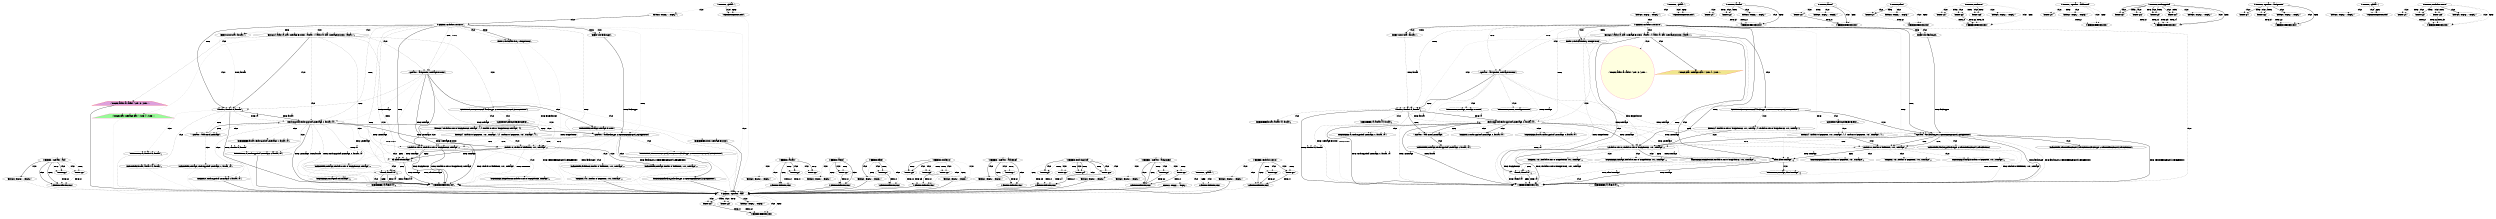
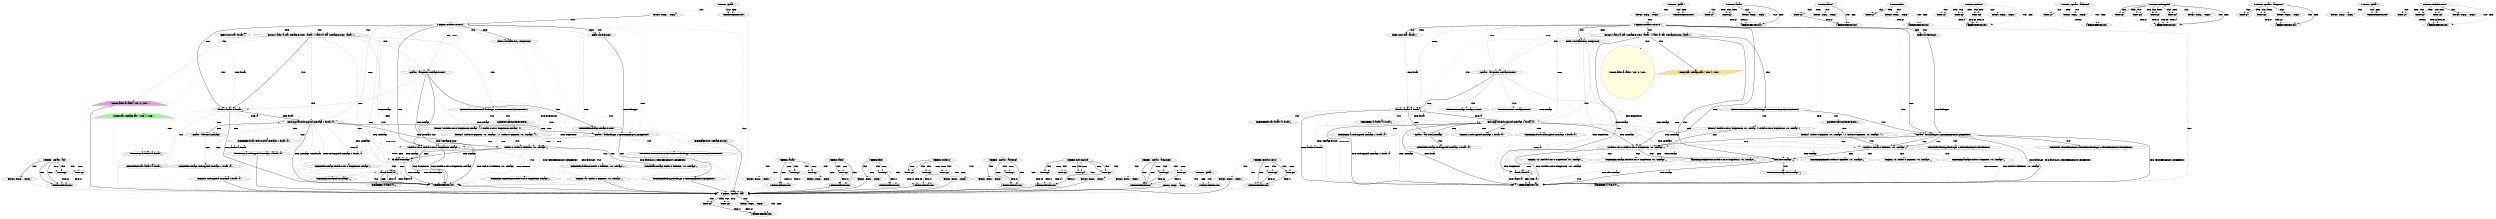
edge "(zend_throw_error,zend_throw_error(exception_ce, message))" -> "(IDENTIFIER,message,zend_throw_error(exception_ce, message))": label "AST: " -> "NULL: "
